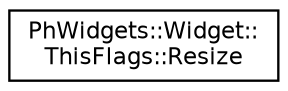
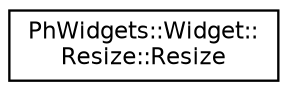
node "PhWidgets::Widget:: ThisFlags::Resize": label "PhWidgets::Widget:: ThisFlags::Resize" -> "PhWidgets::Widget:: Resize::Resize"
